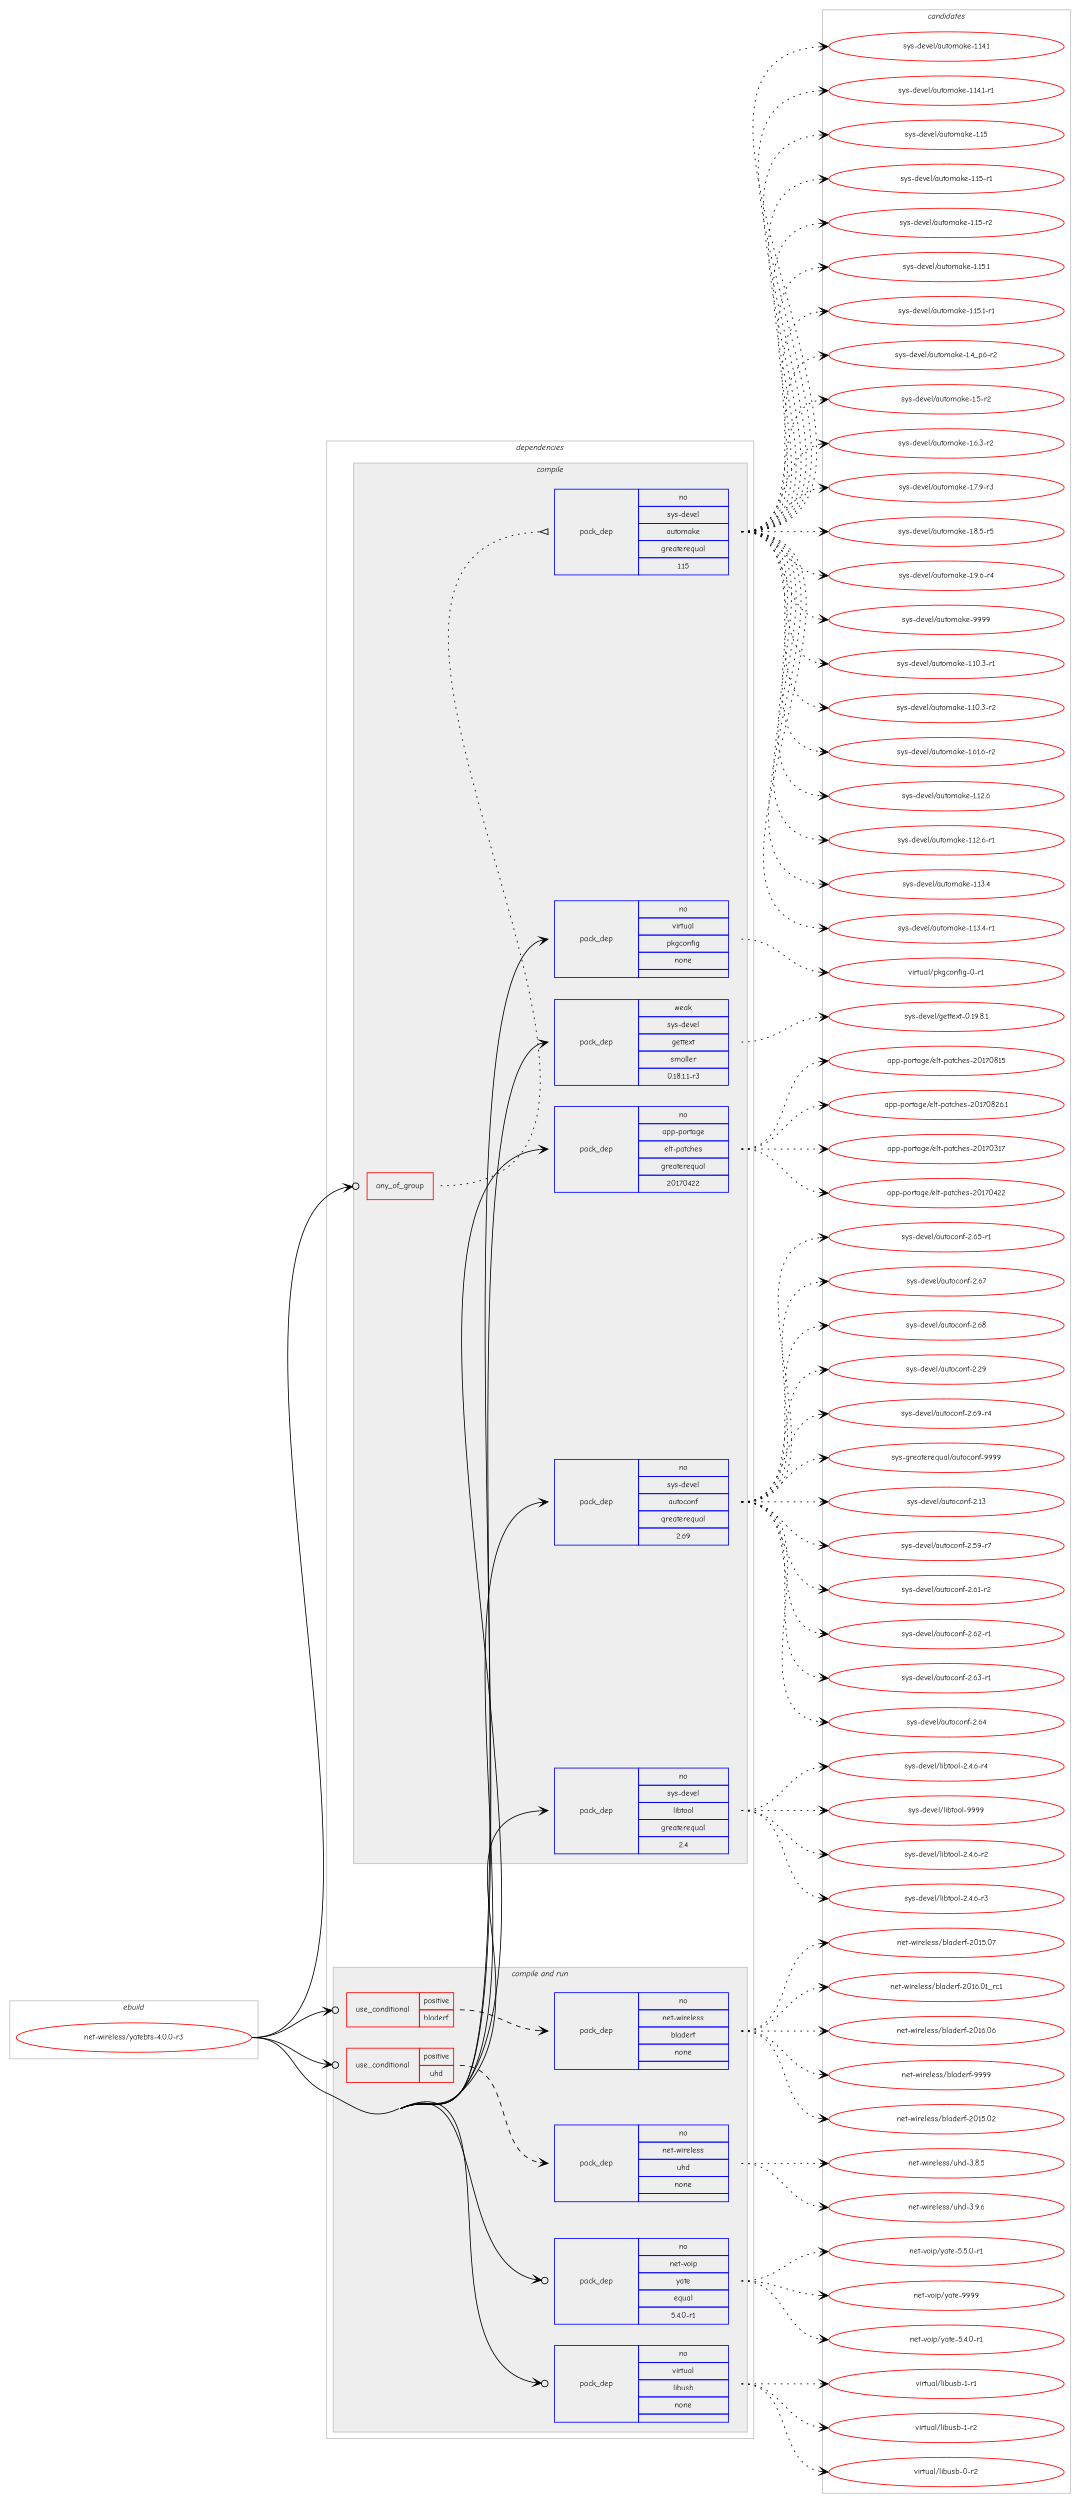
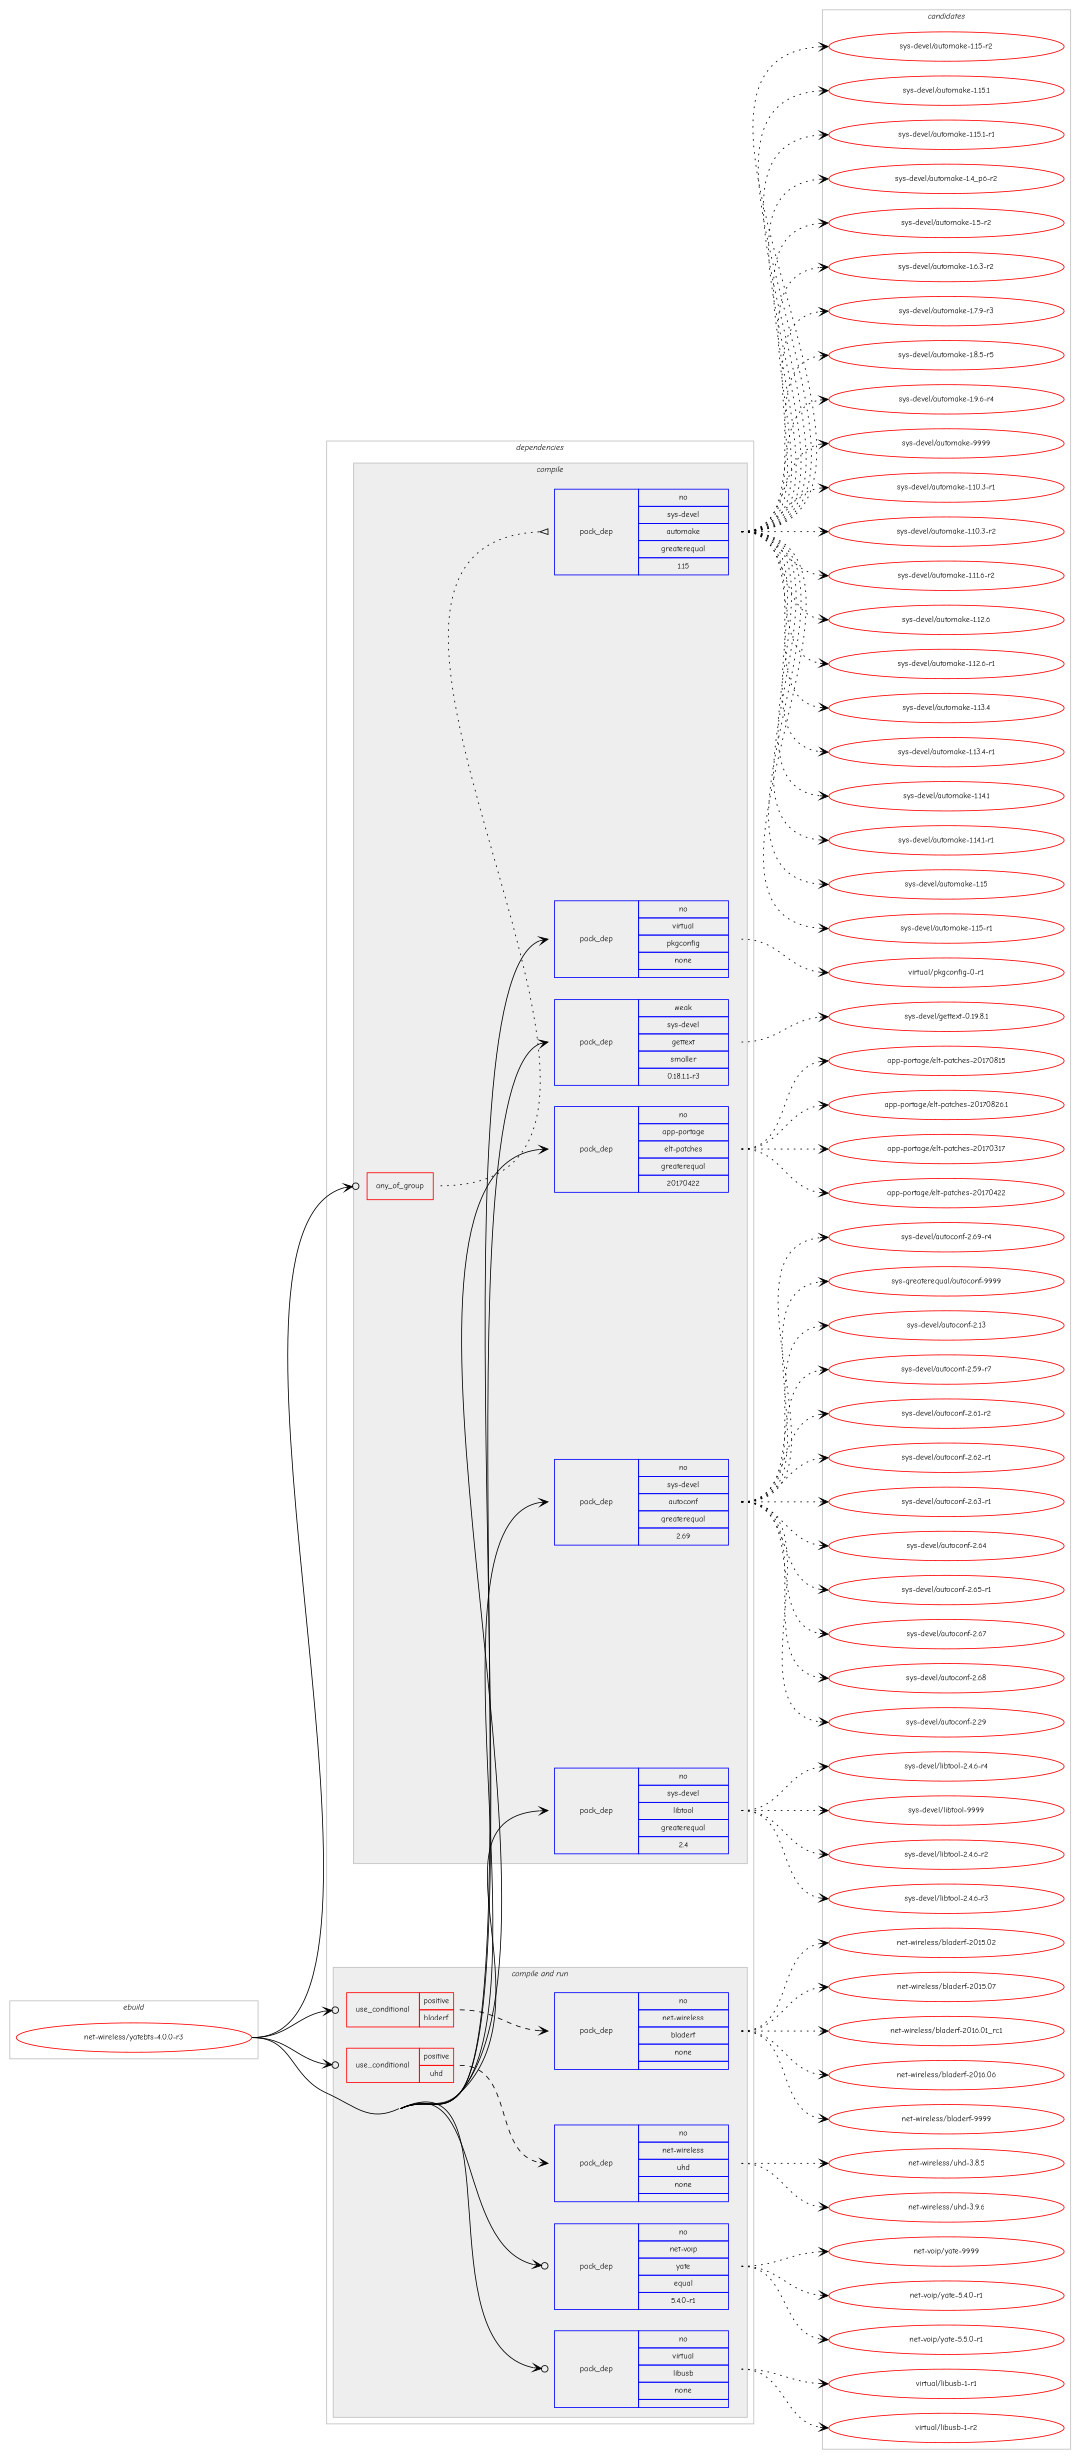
node "sys-devel/automake-1.61.6-r2": label "sys-devel/automake-1.61.6-r2" -> "sys-devel/automake-1.11.6-r2"
node "virtual/libusb-0-r2": removed
